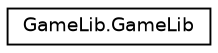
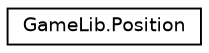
node "GameLib.GameLib": label "GameLib.GameLib" -> "GameLib.Position"
